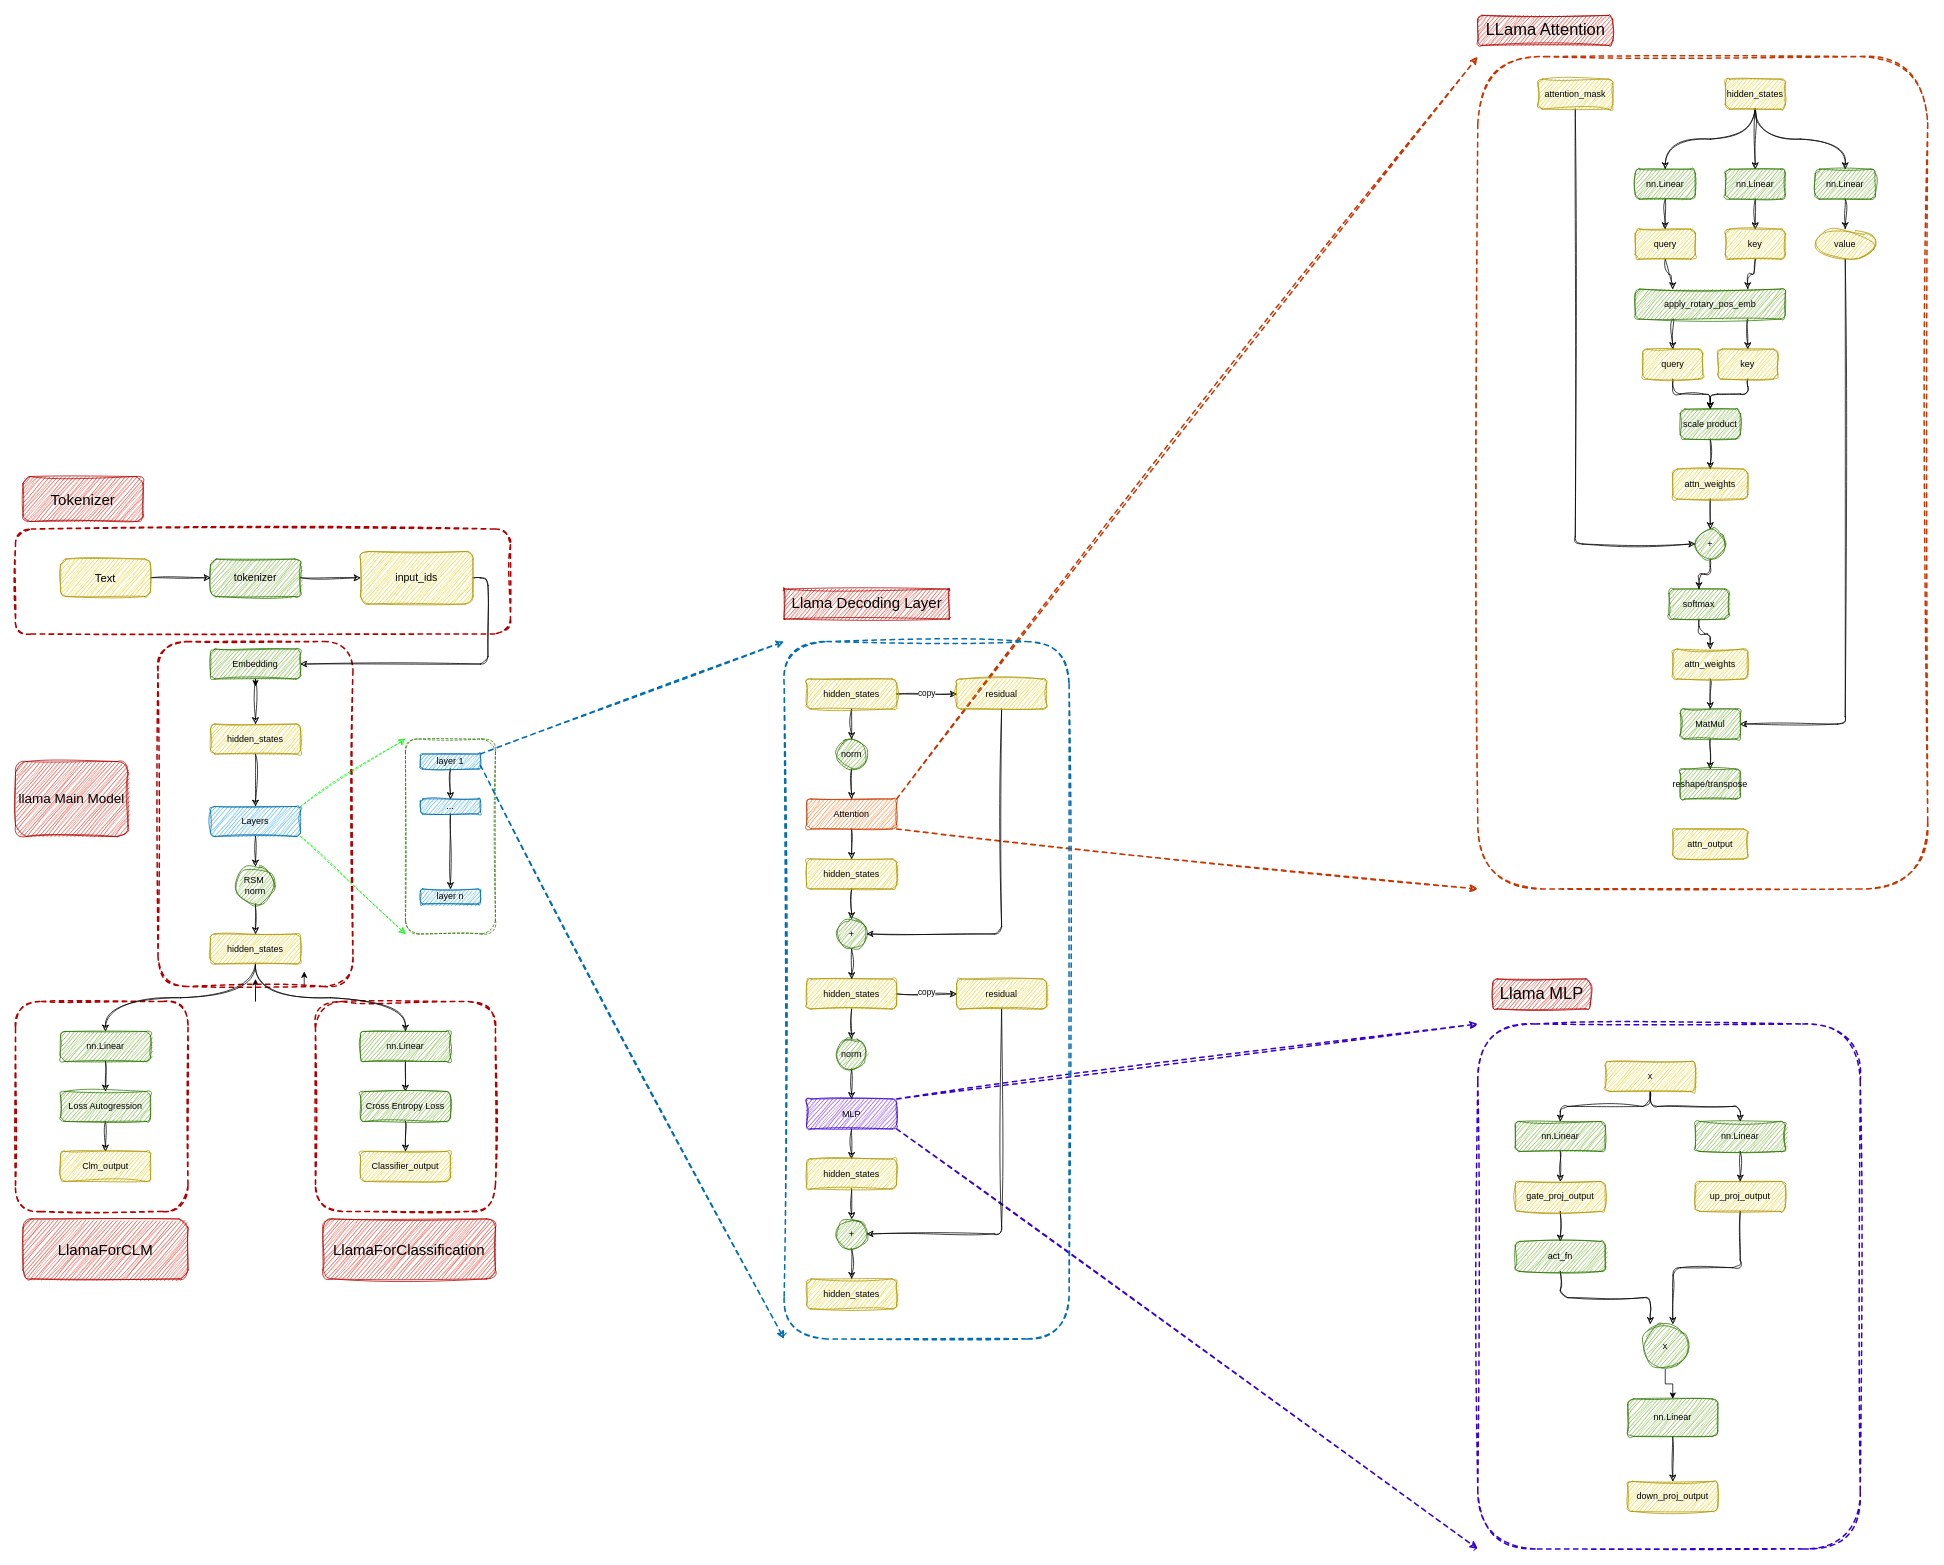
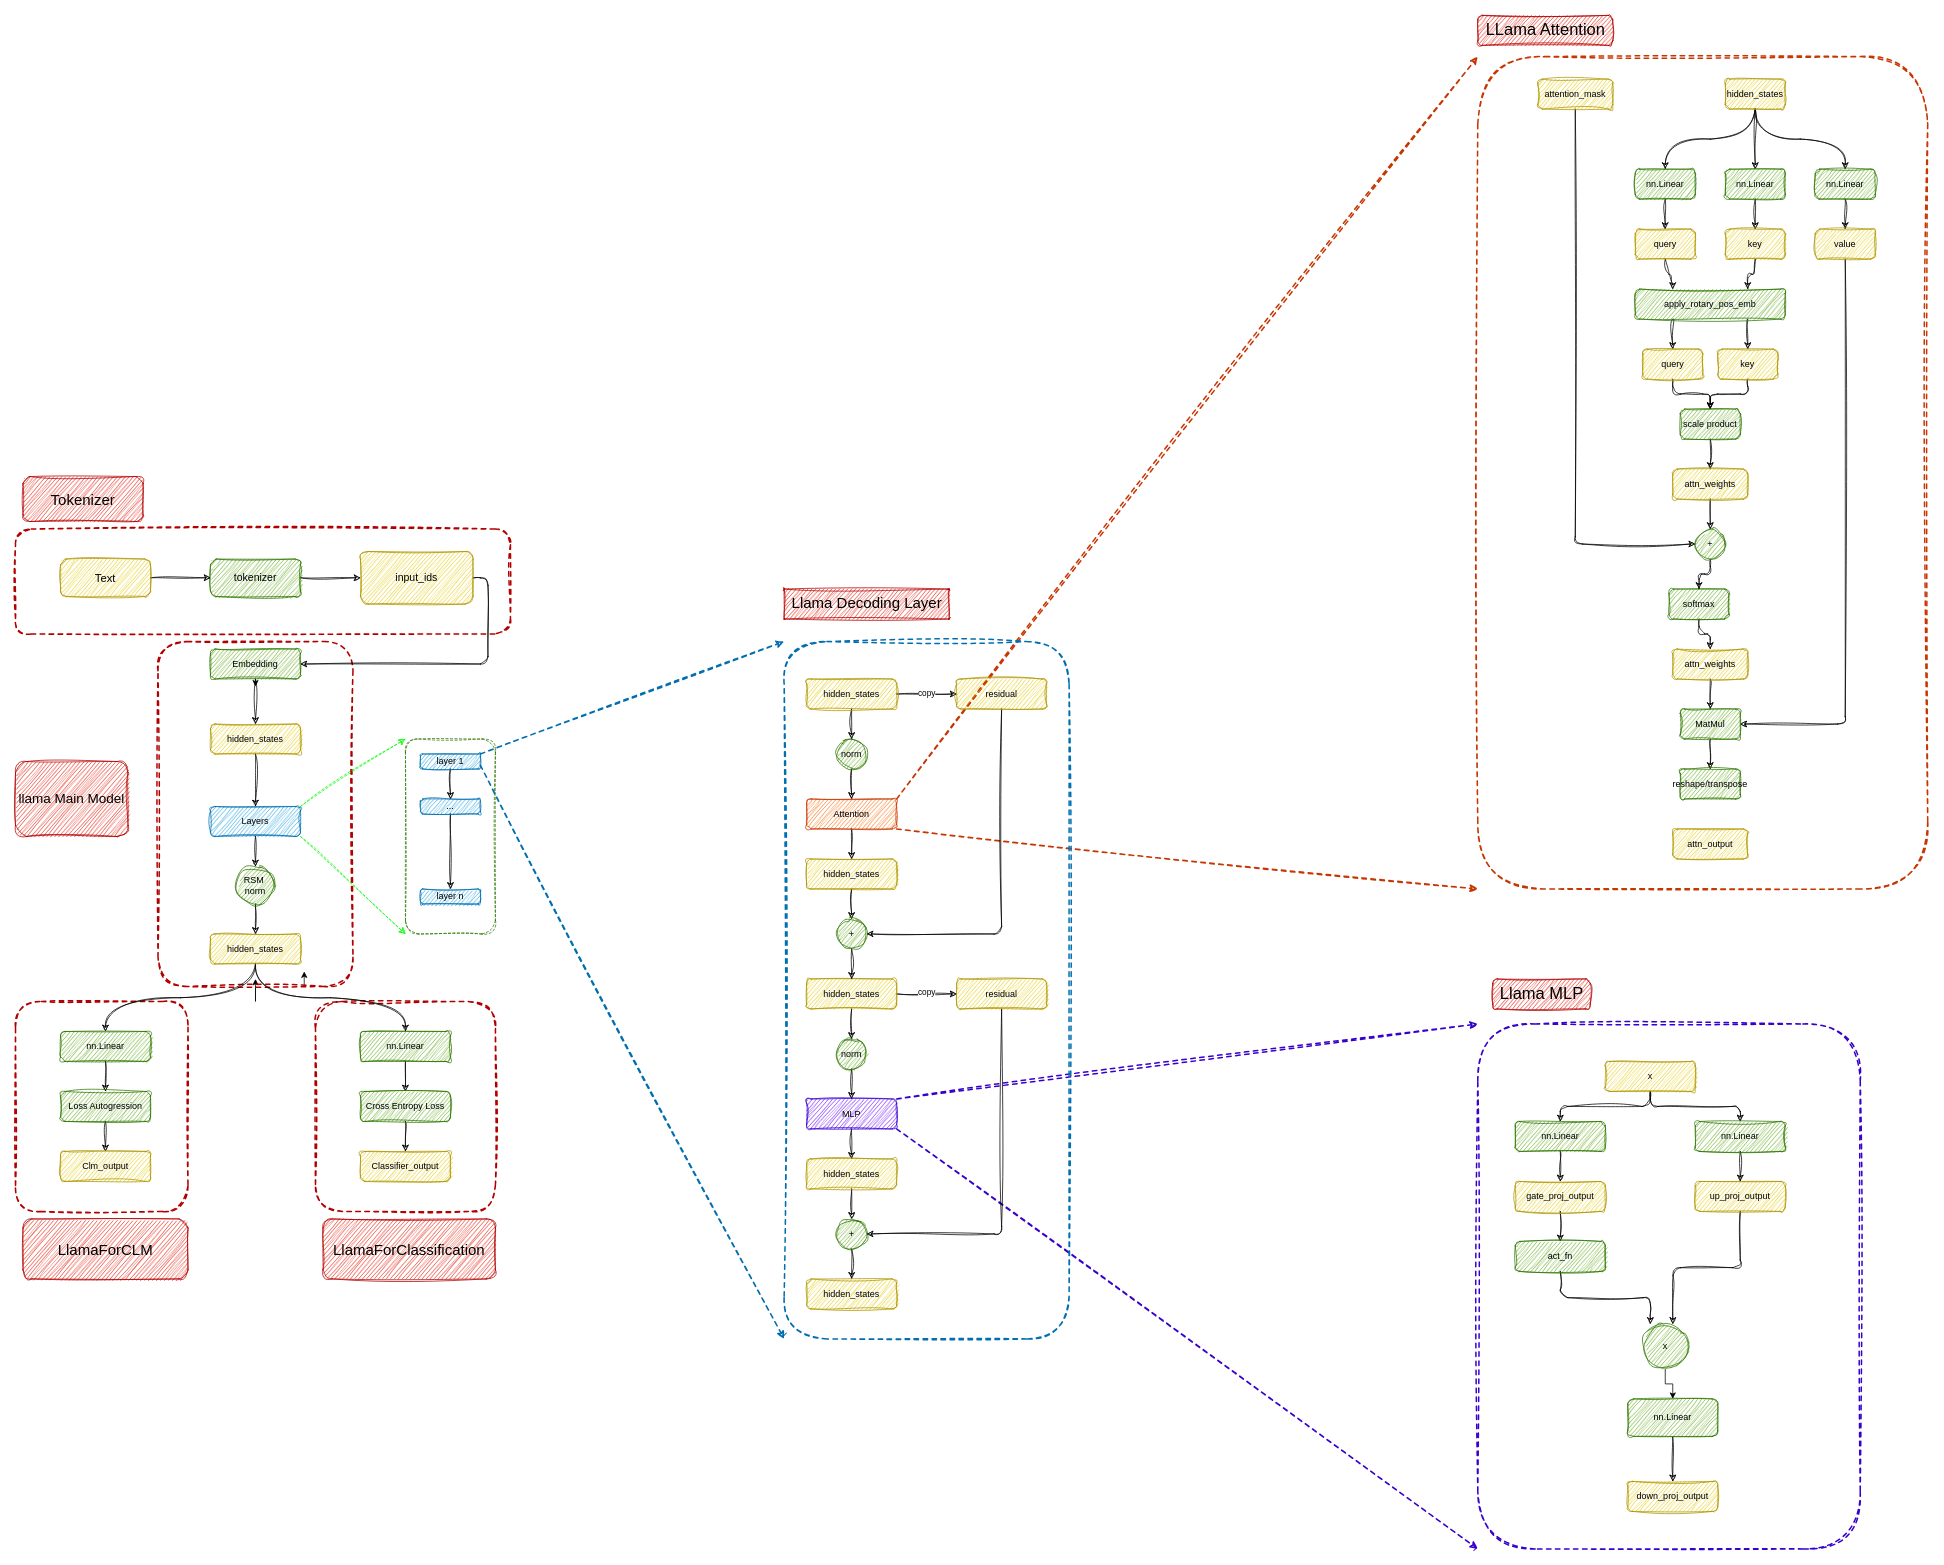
node "value": shape ellipse -> rounded rectangle
